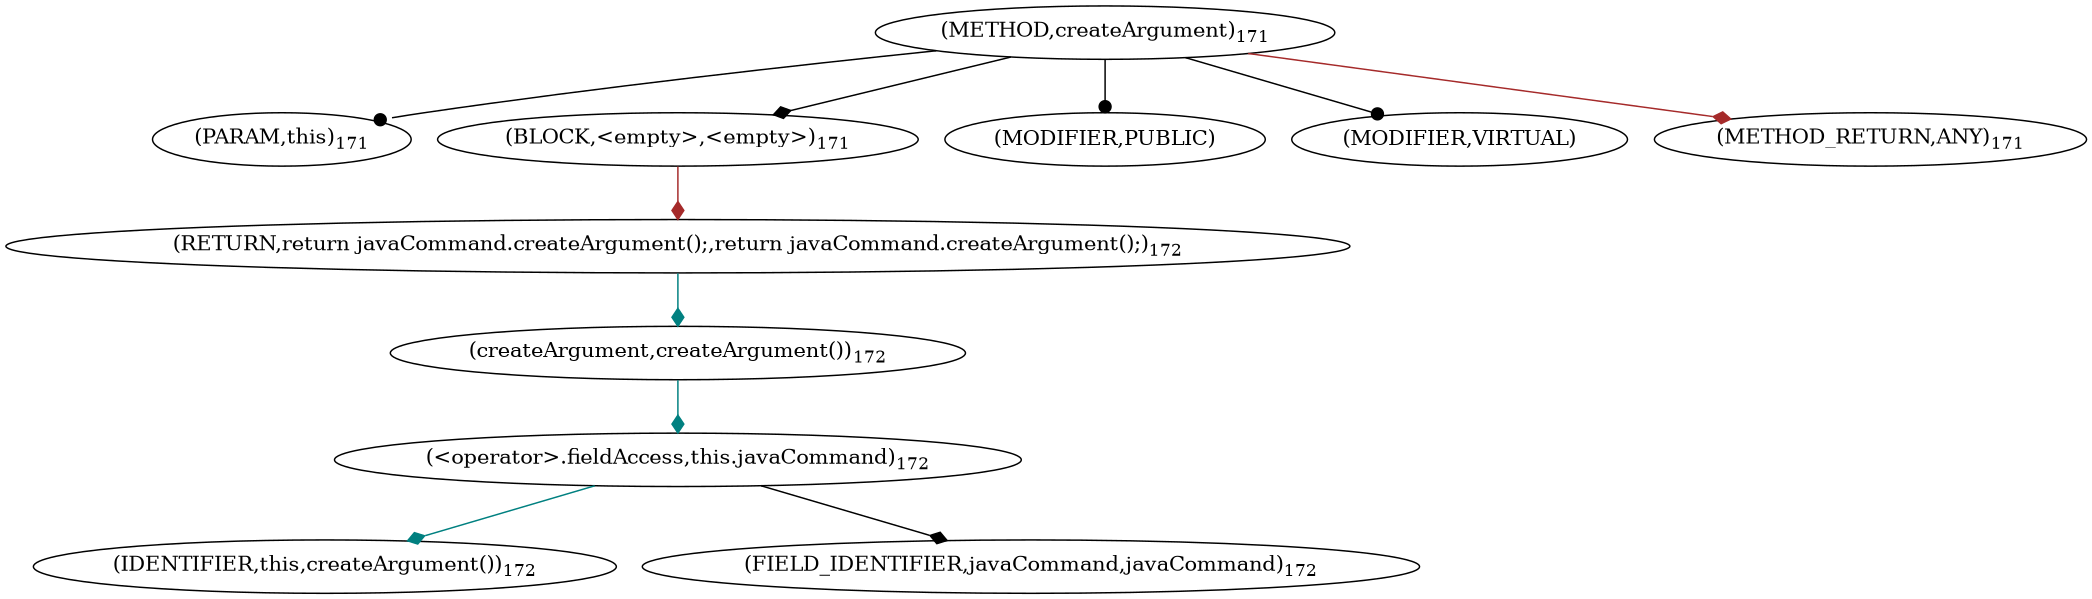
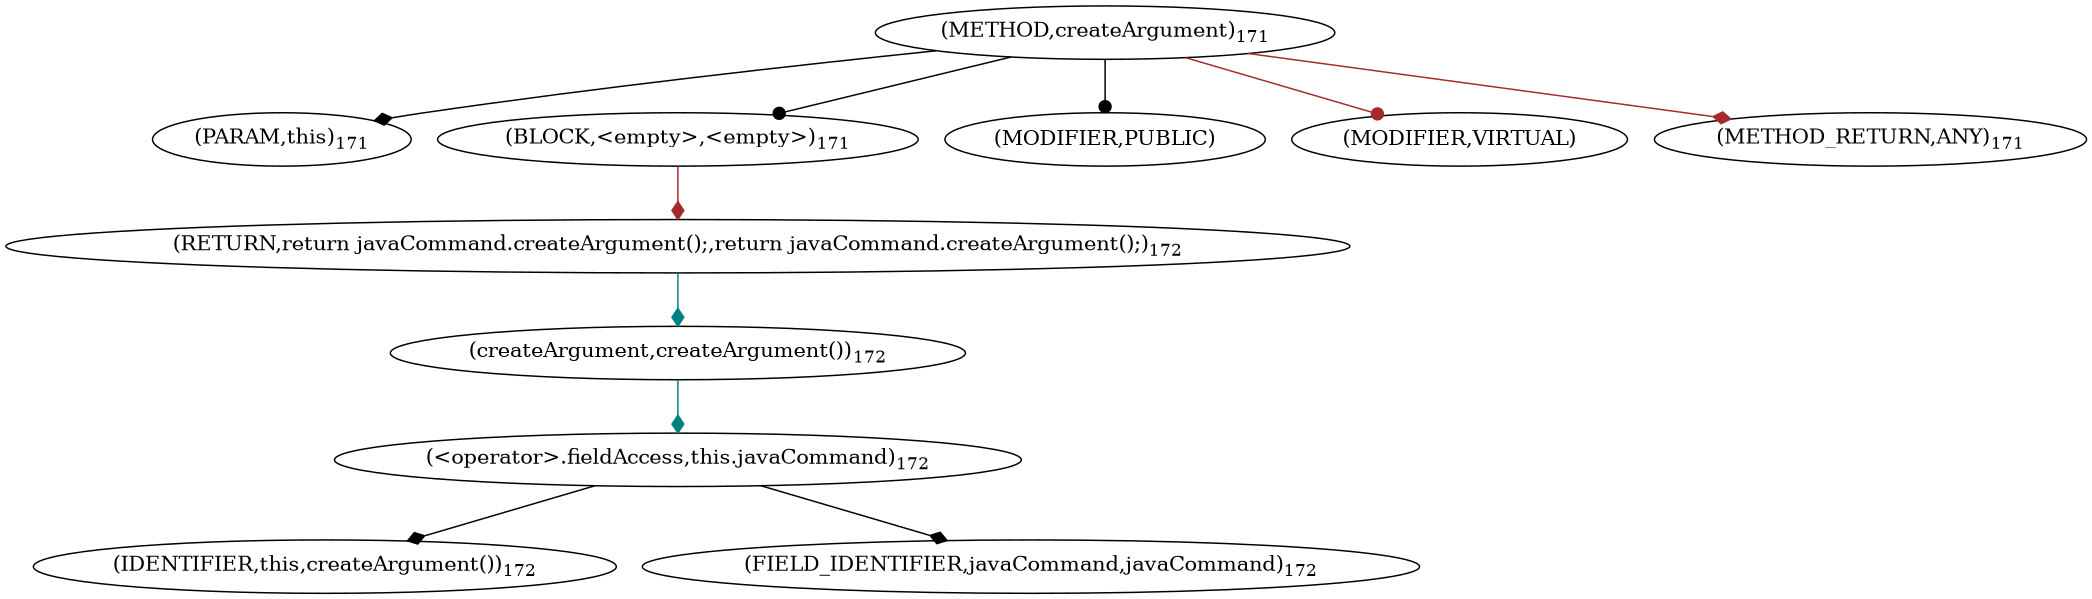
edge "(METHOD,createArgument)" -> "(PARAM,this)": arrowhead dot -> diamond
edge "(METHOD,createArgument)" -> "(BLOCK,<empty>,<empty>)": arrowhead diamond -> dot
edge "(METHOD,createArgument)" -> "(MODIFIER,VIRTUAL)": color black -> brown
edge "(<operator>.fieldAccess,this.javaCommand)" -> "(IDENTIFIER,this,createArgument())": color teal -> black
